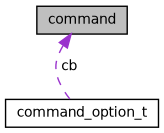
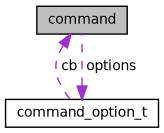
edge "command" -> "command_option_t": added, label "options"
